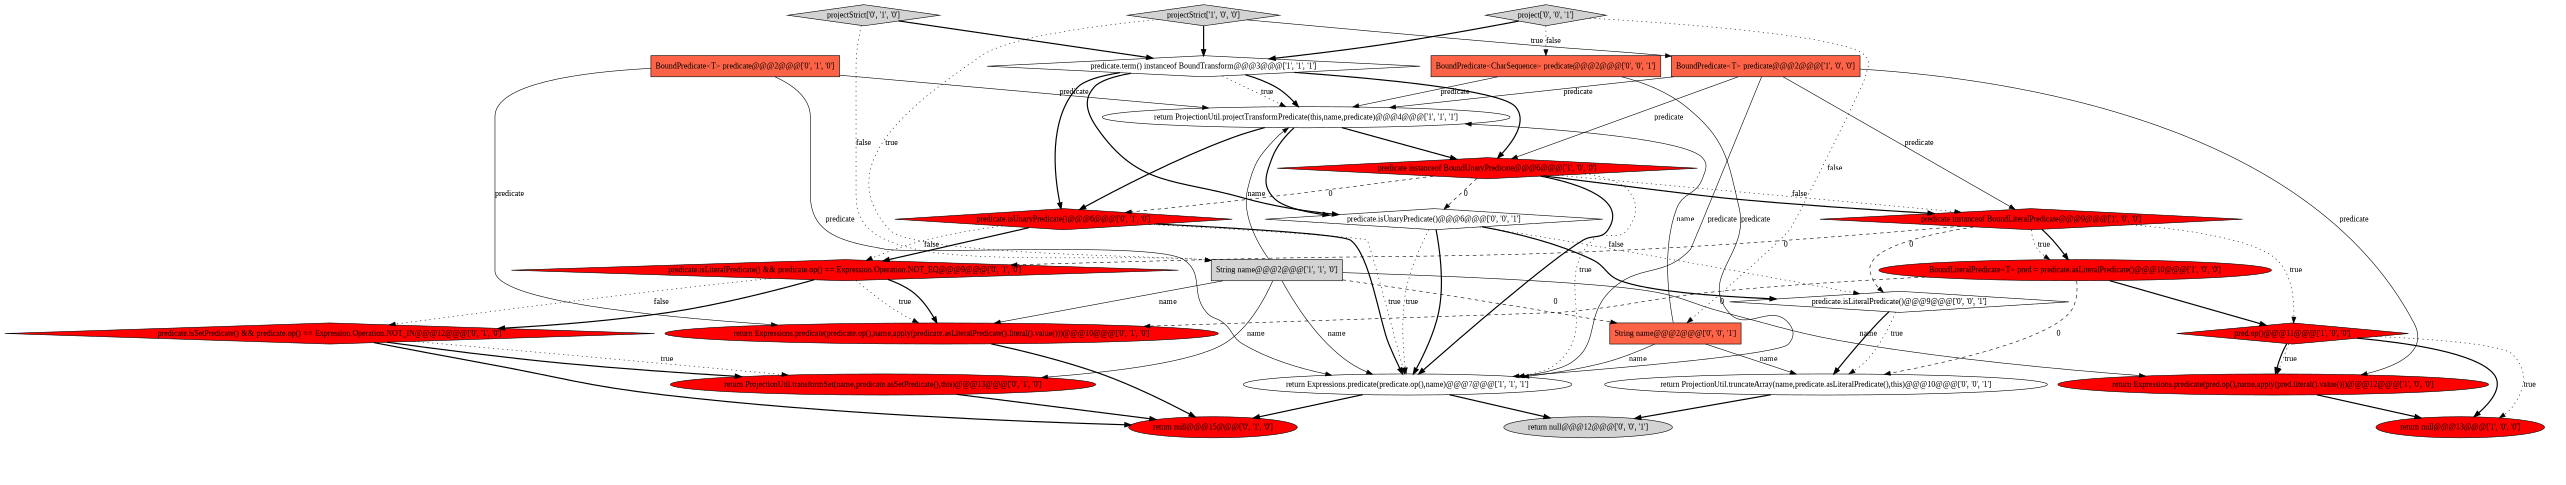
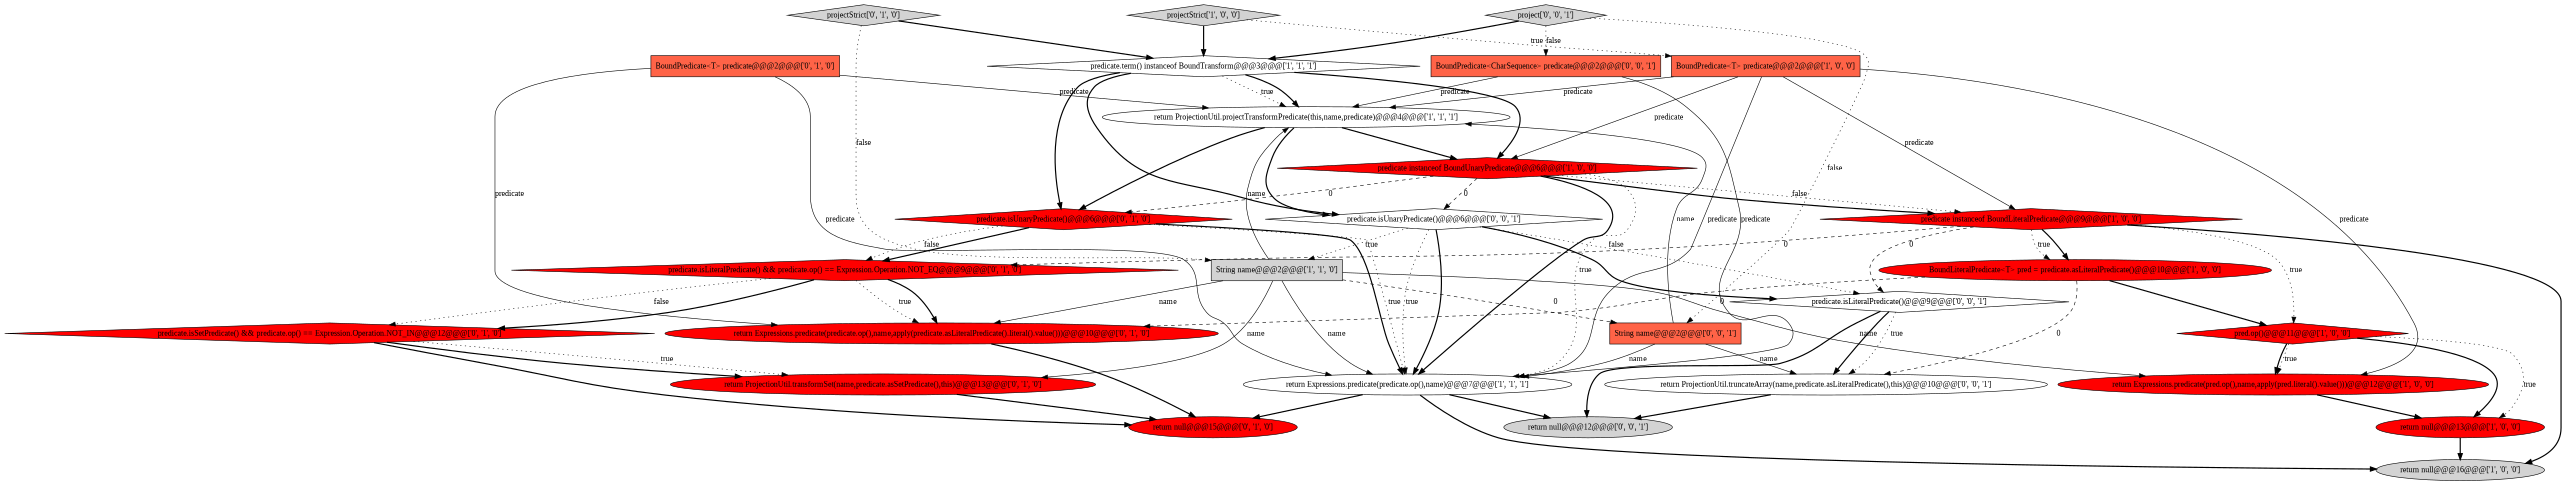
edge "projectStrict['1', '0', '0']" -> "BoundPredicate<T> predicate@@@2@@@['1', '0', '0']": style solid -> dotted
edge "projectStrict['1', '0', '0']" -> "String name@@@2@@@['1', '1', '0']": now "predicate.isUnaryPredicate()@@@6@@@['0', '0', '1']" -> "String name@@@2@@@['1', '1', '0']"
edge "predicate.isLiteralPredicate()@@@9@@@['0', '0', '1']" -> "return null@@@12@@@['0', '0', '1']": added
node "return null@@@16@@@['1', '0', '0']": added
